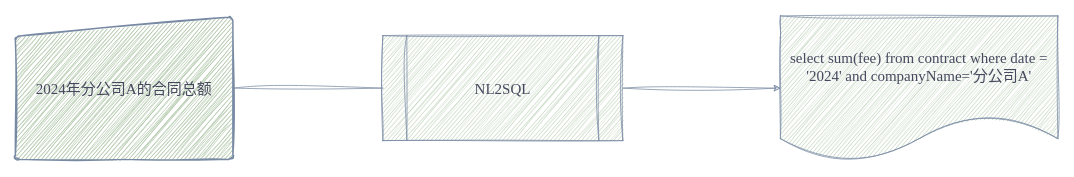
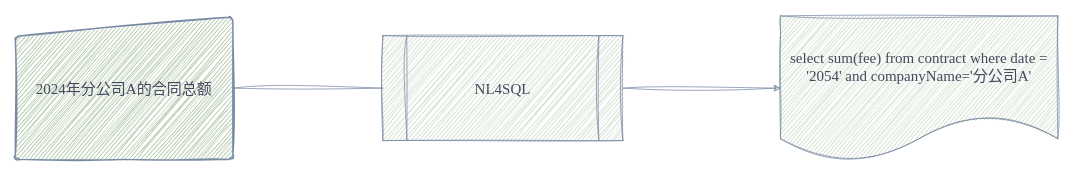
node "select sum(fee) from contract where date = '2024' and companyName='分公司A'": label "select sum(fee) from contract where date = '2024' and companyName='分公司A'" -> "select sum(fee) from contract where date = '2054' and companyName='分公司A'"
node "NL2SQL": label "NL2SQL" -> "NL4SQL"
